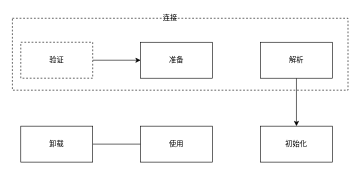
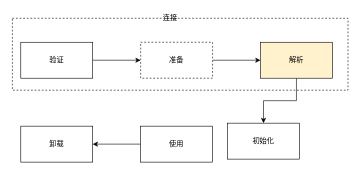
node "验证": style dashed -> solid
node "准备": style solid -> dashed
edge "准备" -> "解析": added
node "解析": fillcolor #ffffff -> #fff2cc
edge "卸载" -- "使用": arrowhead none -> classic
node "初始化": moved (297, 144) -> (264, 141)
